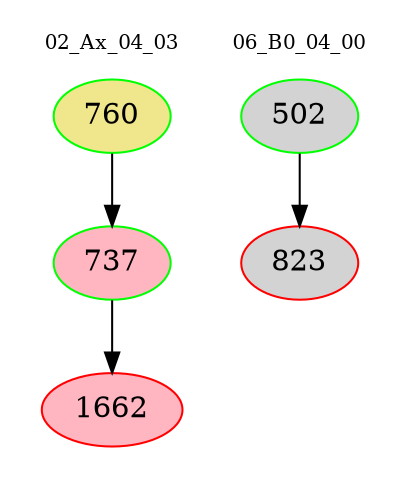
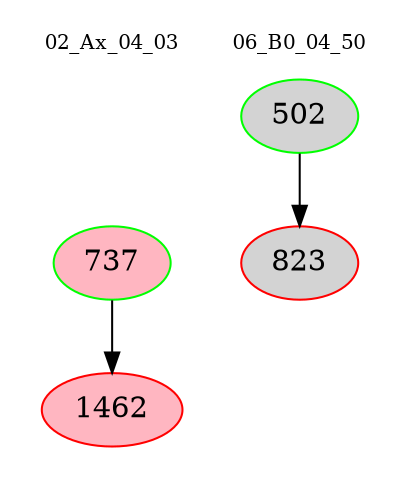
cluster "06_B0_04_00": label "06_B0_04_00" -> "06_B0_04_50"
node "760": removed
node "1662": label "1662" -> "1462"
